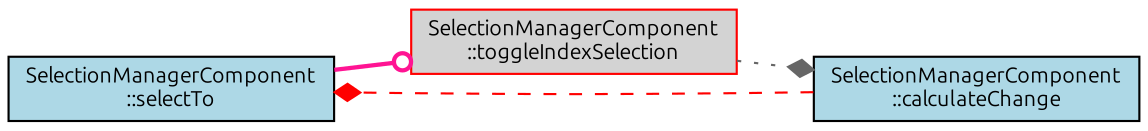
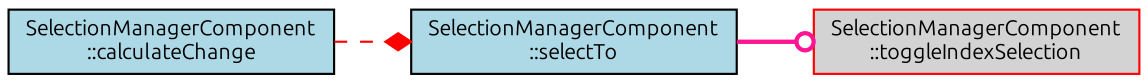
edge "SelectionManagerComponent ::toggleIndexSelection" -> "SelectionManagerComponent ::calculateChange": removed
